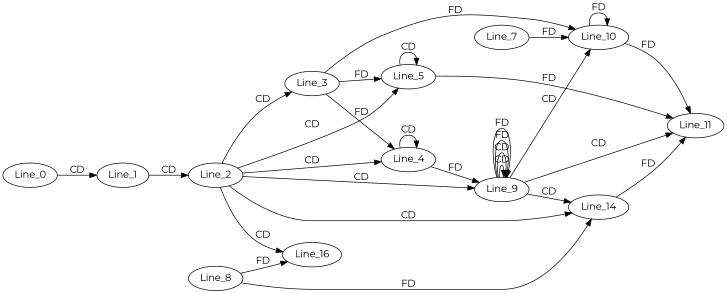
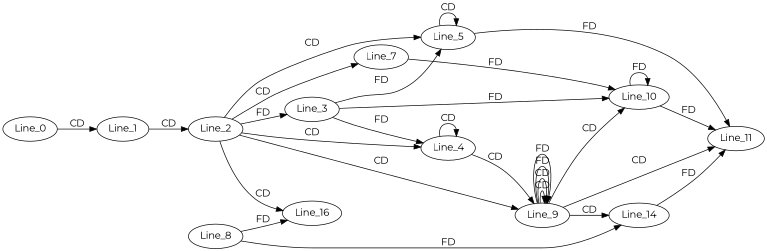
edge "Line_2" -> "Line_3": label "CD" -> "FD"
edge "Line_4" -> "Line_9": label "FD" -> "CD"
edge "Line_2" -> "Line_14": now "Line_2" -> "Line_7"
